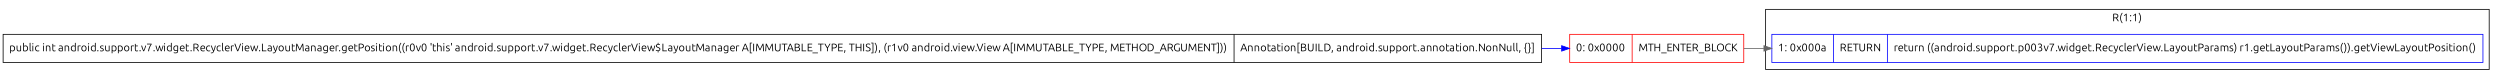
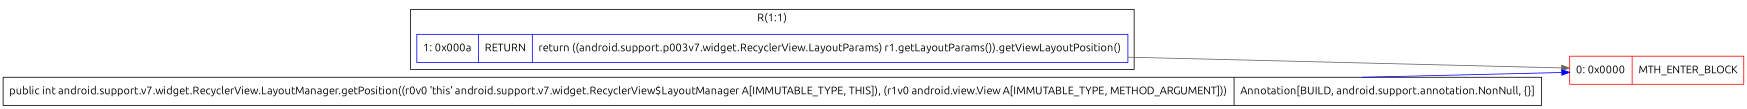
edge "0: 0x0000" -> "1: 0x000a": reversed
